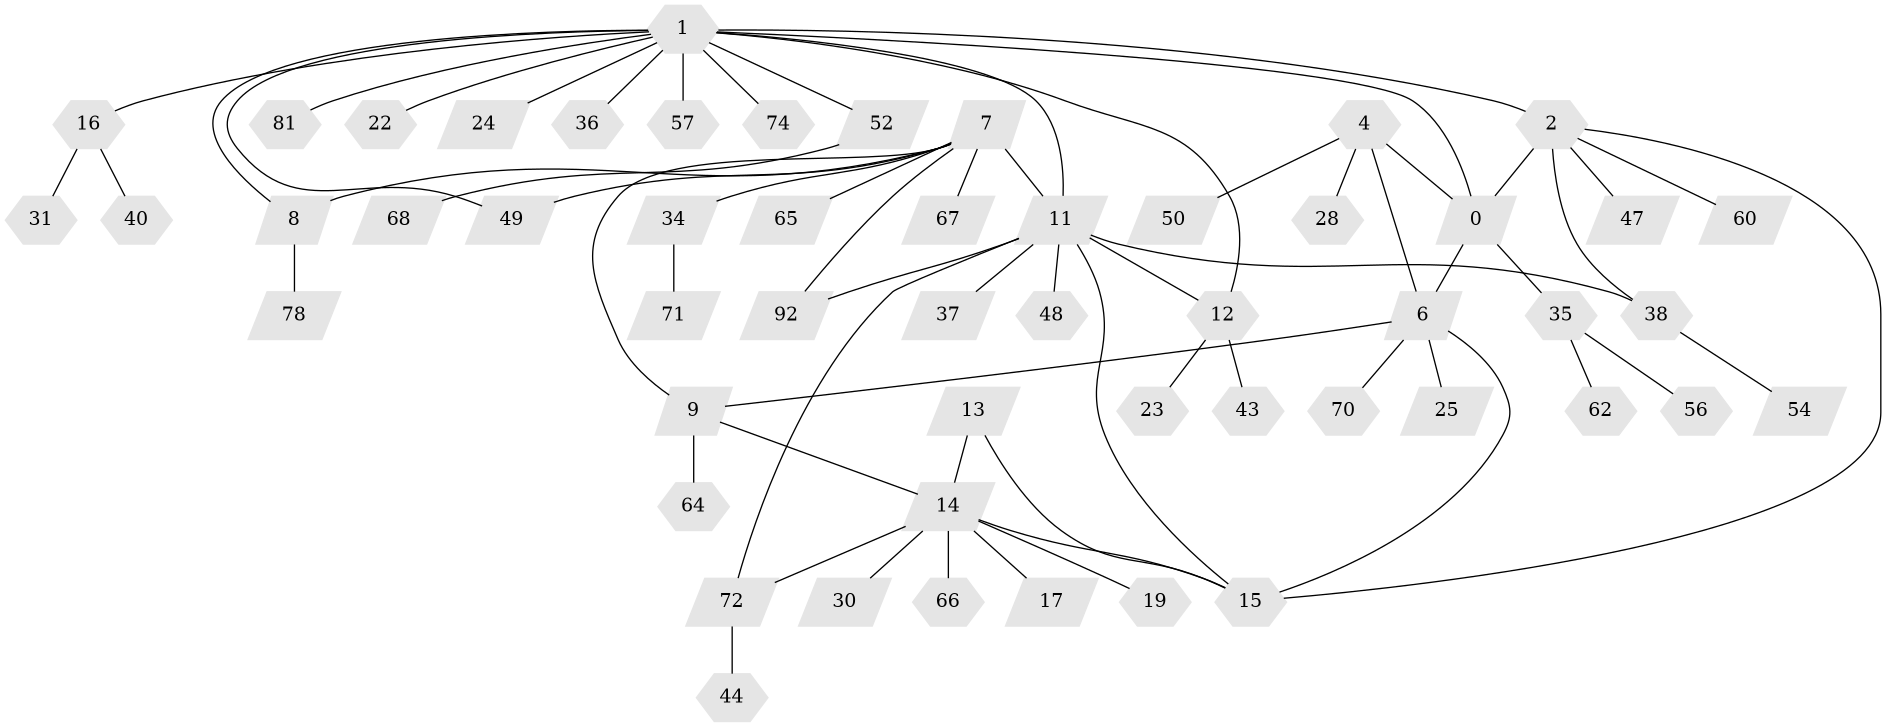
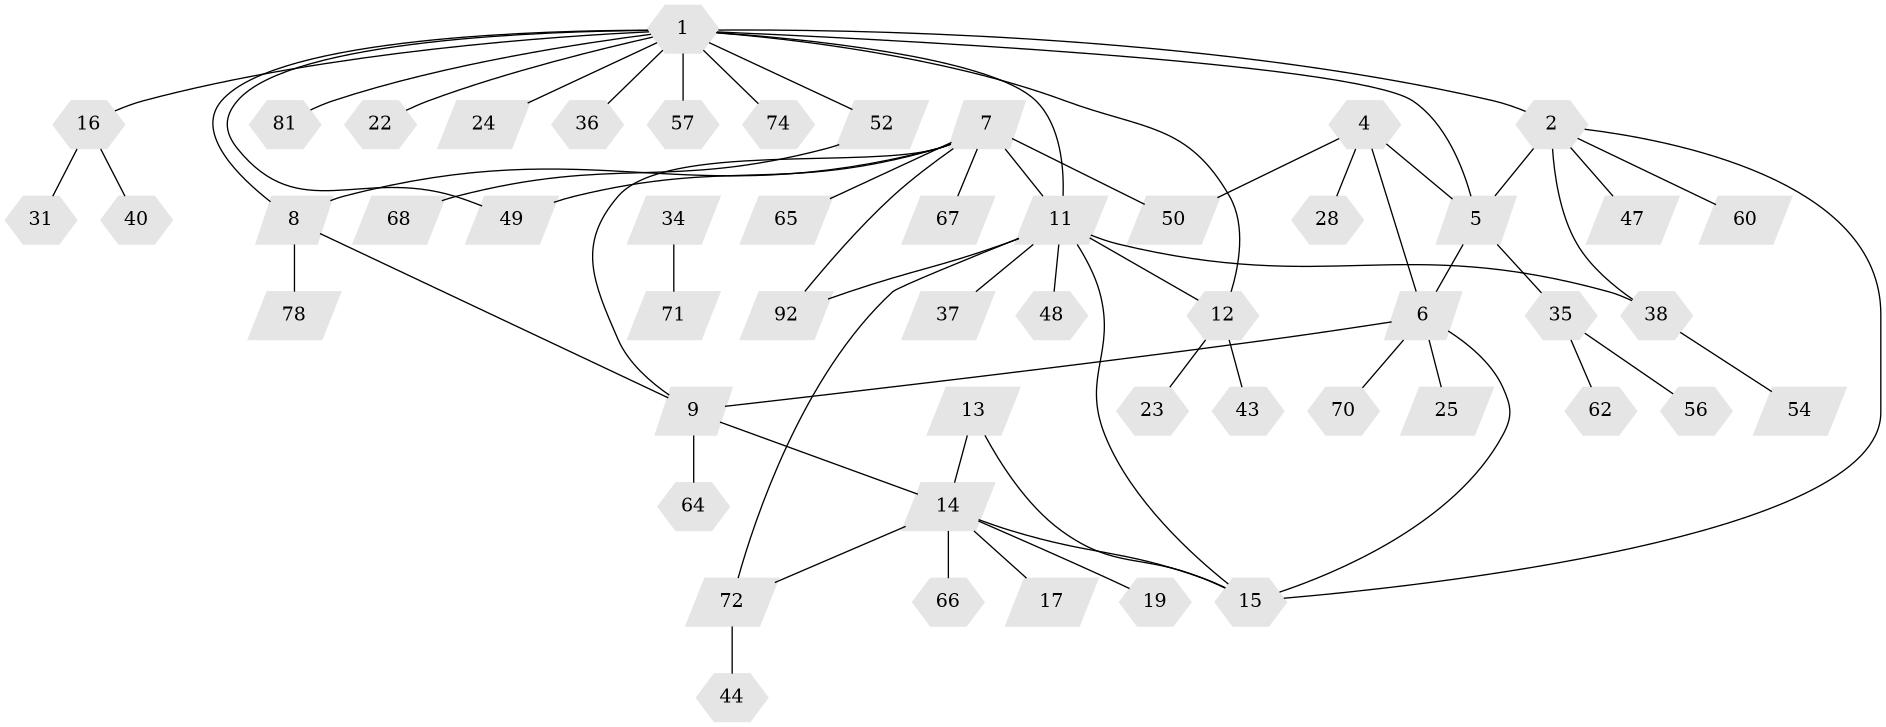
edge "7" -- "34": now "7" -- "50"
node "0": label "0" -> "5"
edge "8" -- "9": added
node "30": removed
